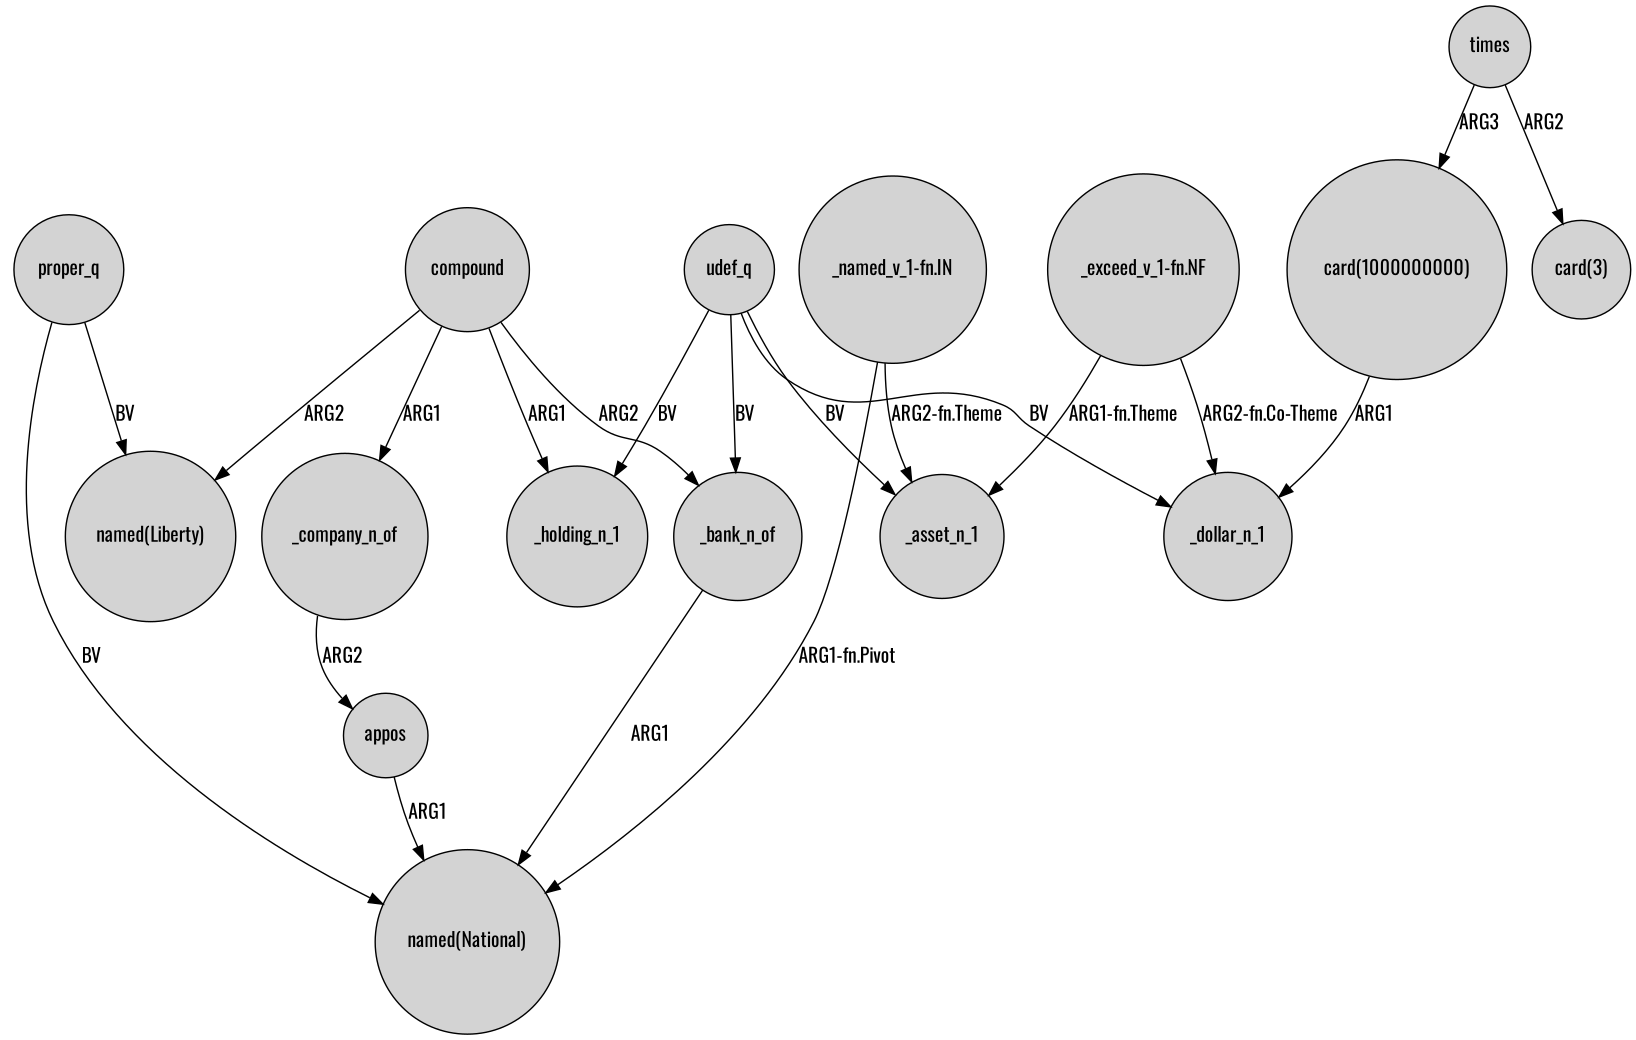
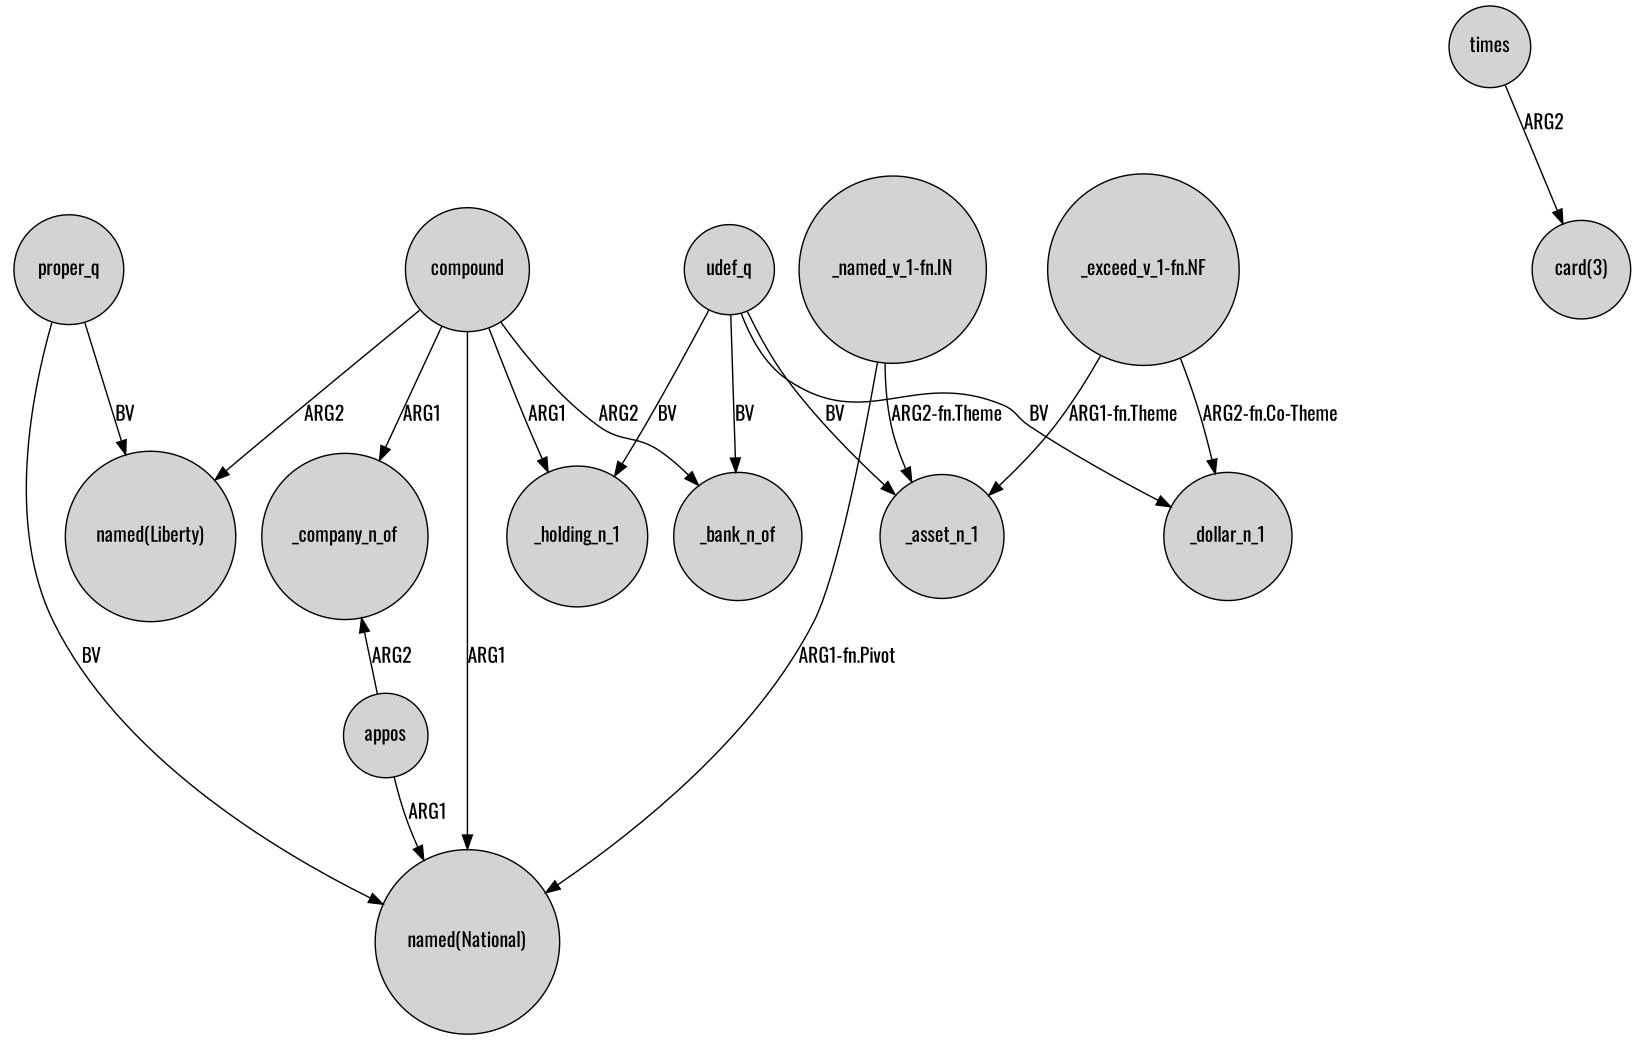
node "card(1000000000)": removed
edge "_company_n_of" -> "appos": reversed
edge "_bank_n_of" -> "named(National)": now "compound" -> "named(National)"
